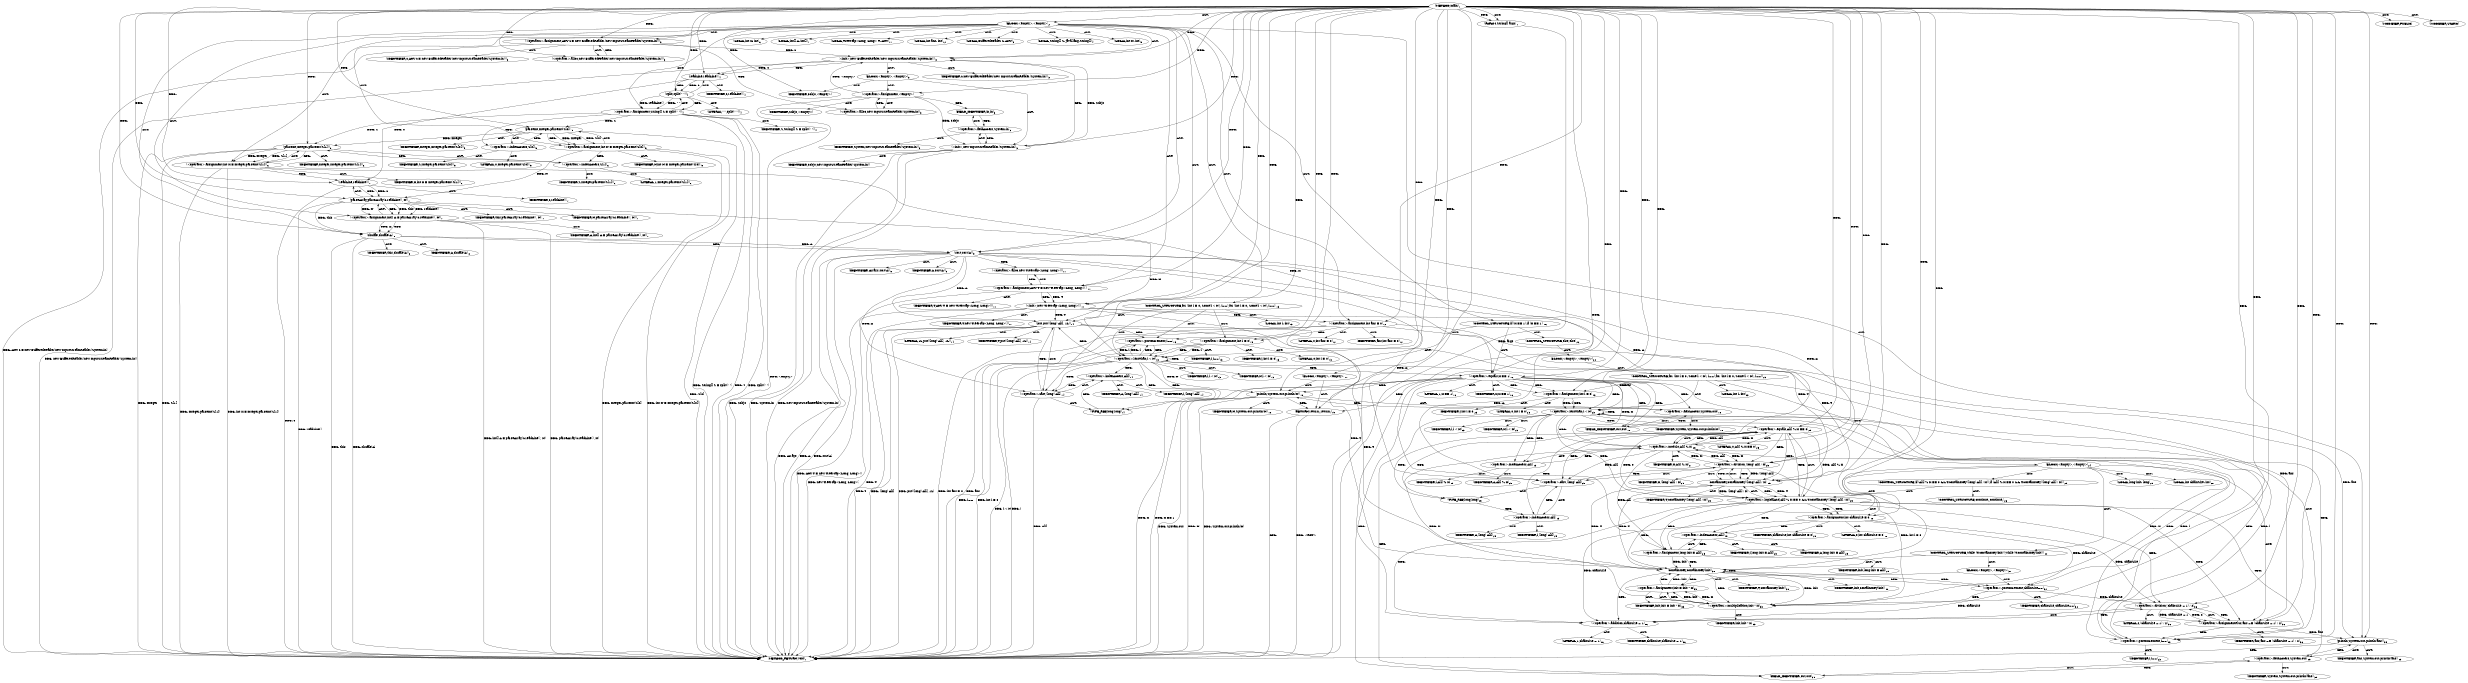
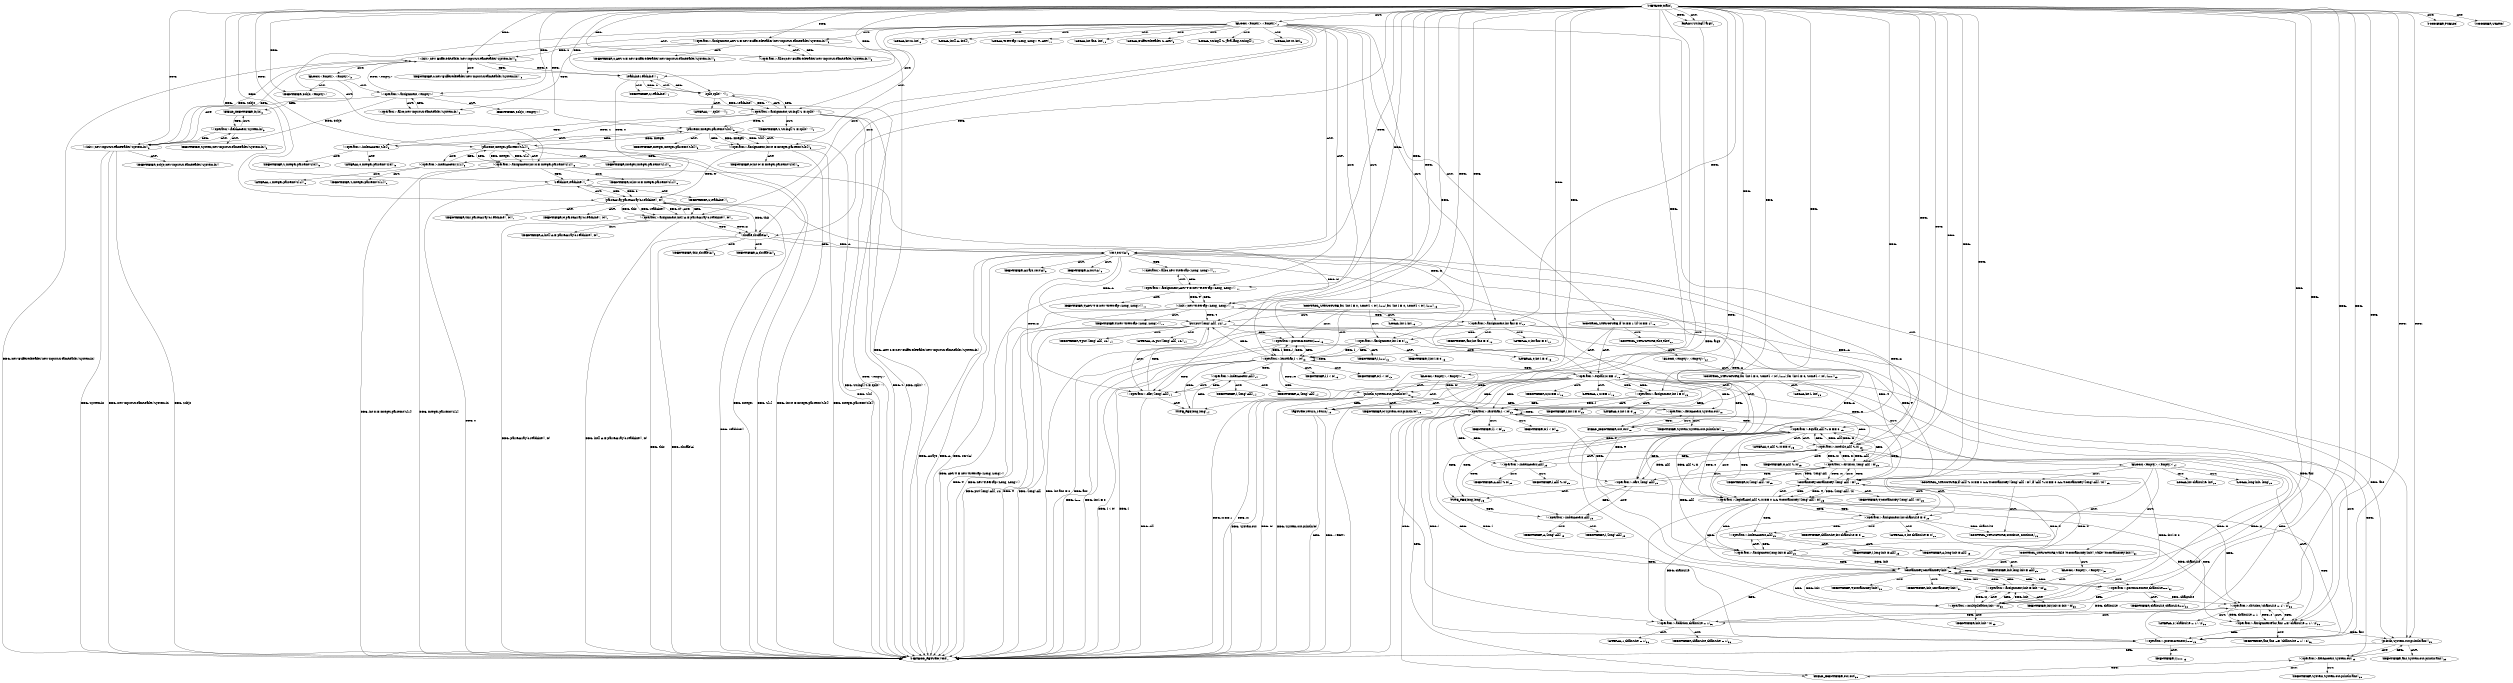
node "(IDENTIFIER,K,A[i] % K)": text "21" -> "25"
edge "(<operator>.assignment,int chainSize = 0)" -> "(<operator>.postIncrement,chainSize++)": now "(<operator>.assignment,int chainSize = 0)" -> "(CONTROL_STRUCTURE,continue;,continue;)"
